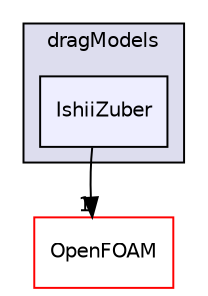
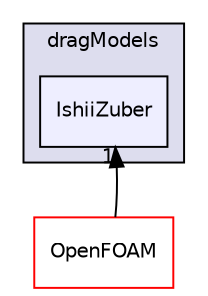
edge "IshiiZuber" -> "OpenFOAM": reversed
